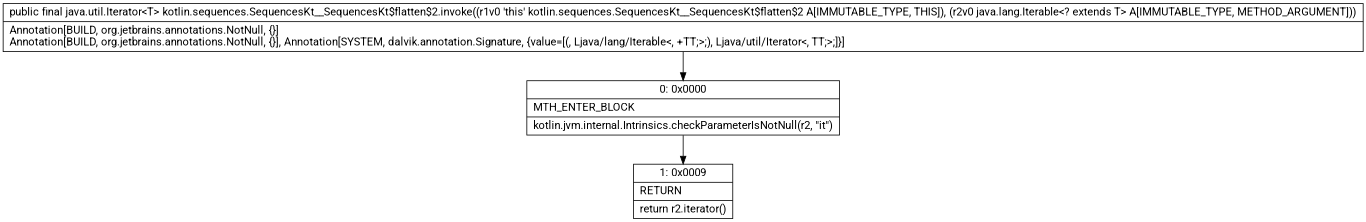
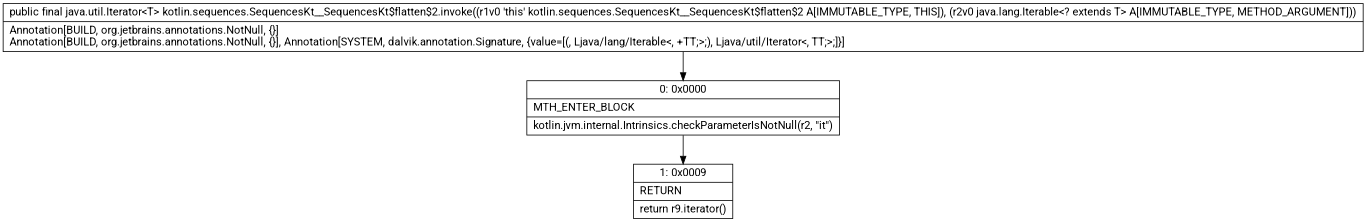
node "1: 0x0009": text "return r2.iterator()" -> "return r9.iterator()"
